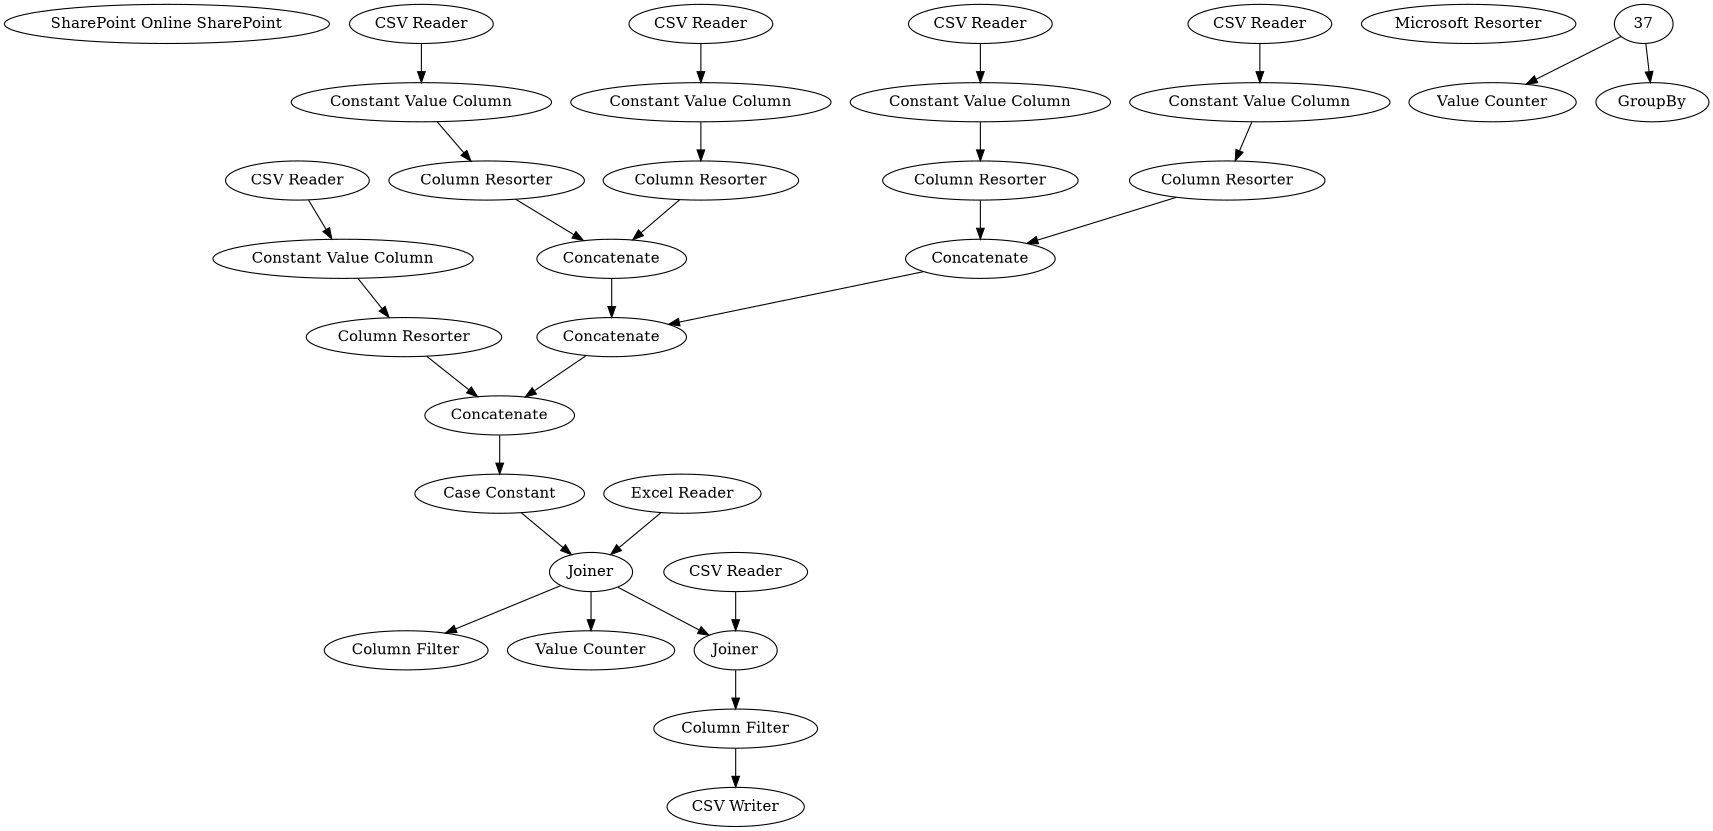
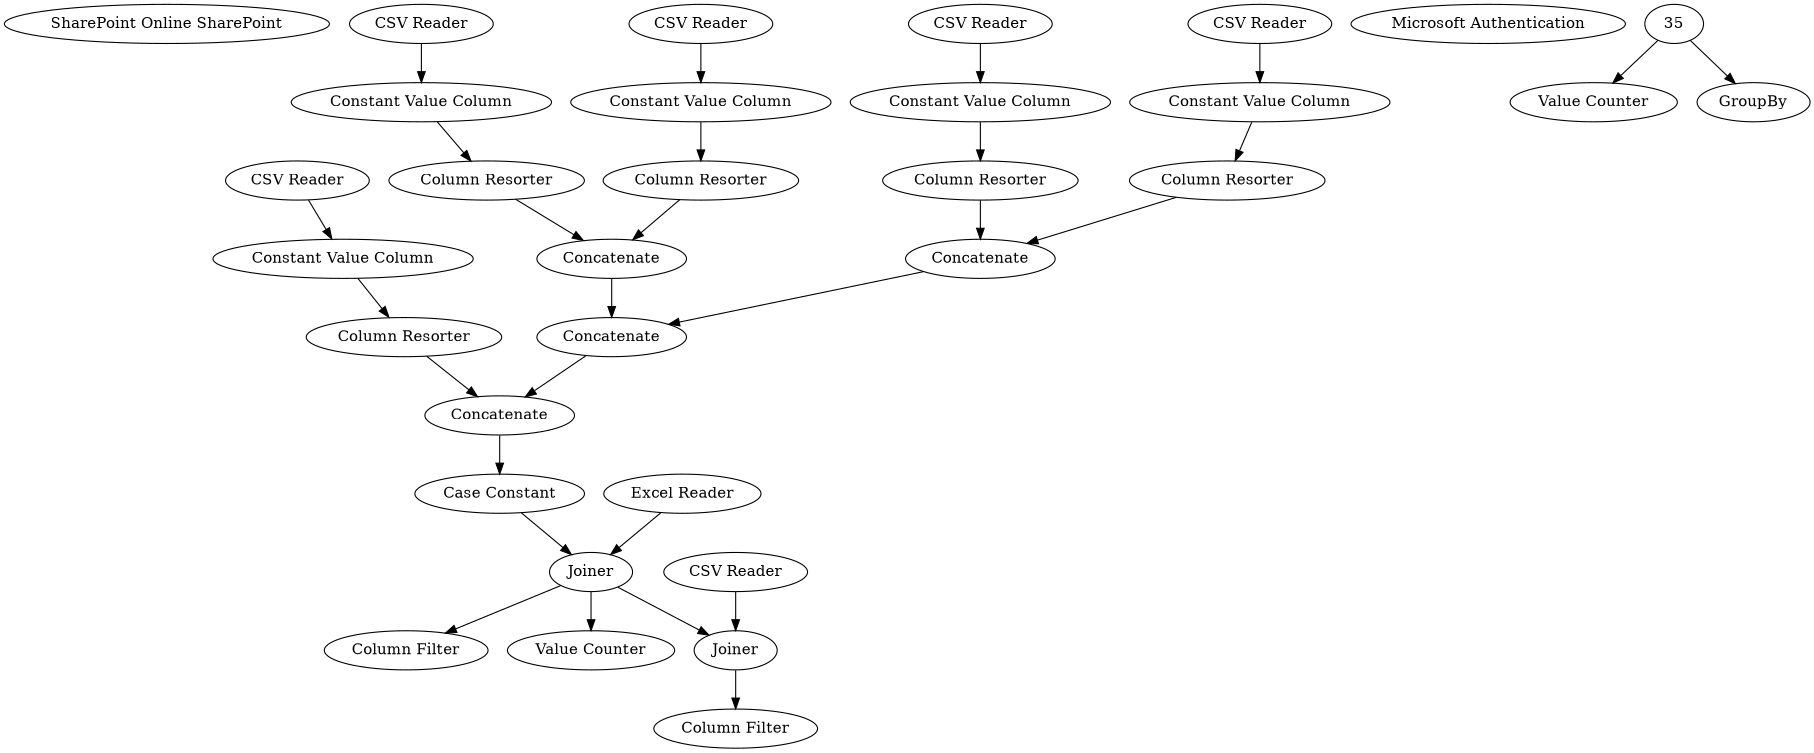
node "Microsoft Resorter": label "Microsoft Resorter" -> "Microsoft Authentication"
node "37": label "37" -> "35"
node "CSV Writer": removed
